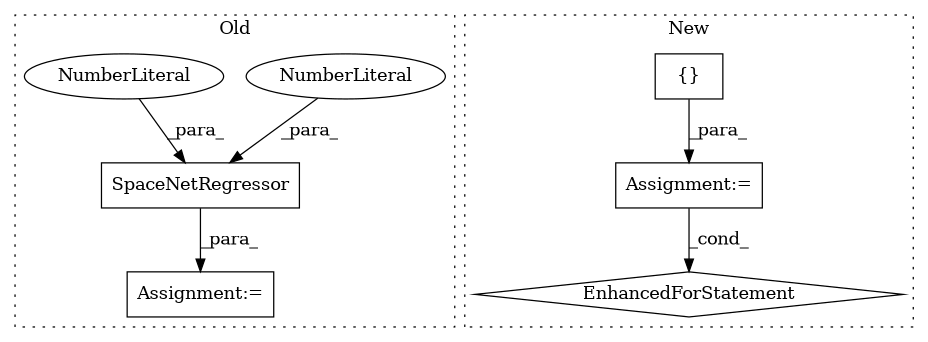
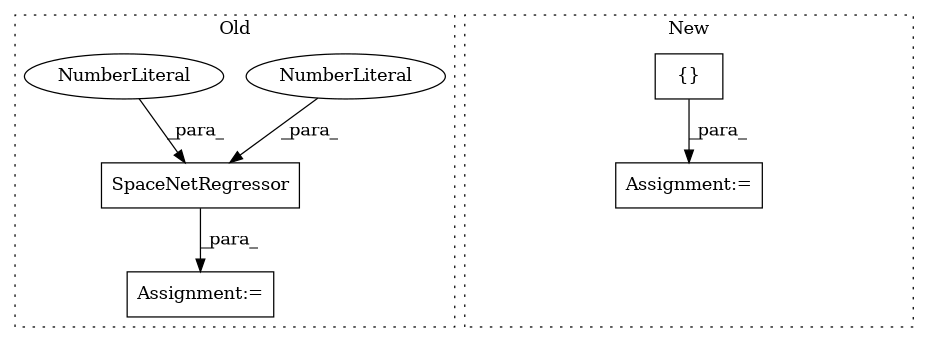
node "EnhancedForStatement": removed
